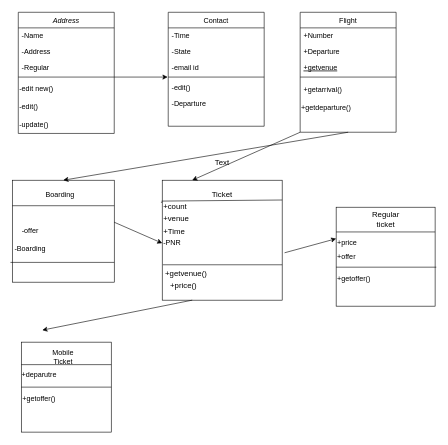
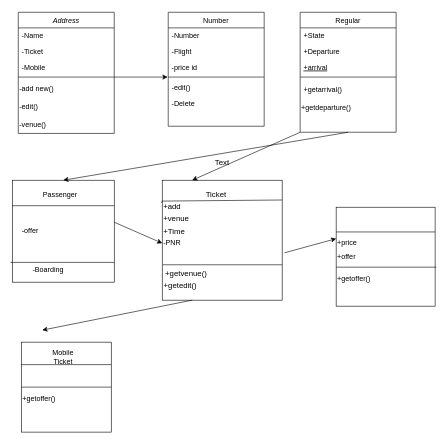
node "Contact": label "Contact" -> "Number"
node "Flight": label "Flight" -> "Regular"
node "-Time": label "-Time" -> "-Number"
node "+Number": label "+Number" -> "+State"
node "-Address": label "-Address" -> "-Ticket"
node "-State": label "-State" -> "-Flight"
node "-Regular": label "-Regular" -> "-Mobile"
node "-email id": label "-email id" -> "-price id"
node "+getvenue": label "+getvenue" -> "+arrival"
node "-edit new()": label "-edit new()" -> "-add new()"
node "-Departure": label "-Departure" -> "-Delete"
node "-update()": label "-update()" -> "-venue()"
node "Boarding": label "Boarding" -> "Passenger"
node "Ticket": moved (222, 195) -> (216, 195)
node "+count": label "+count" -> "+add"
node "Regular ticket": removed
node "-Boarding": moved (30, 249) -> (48, 270)
node "+price()": label "+price()" -> "+getedit()"
node "+deparutre": removed
